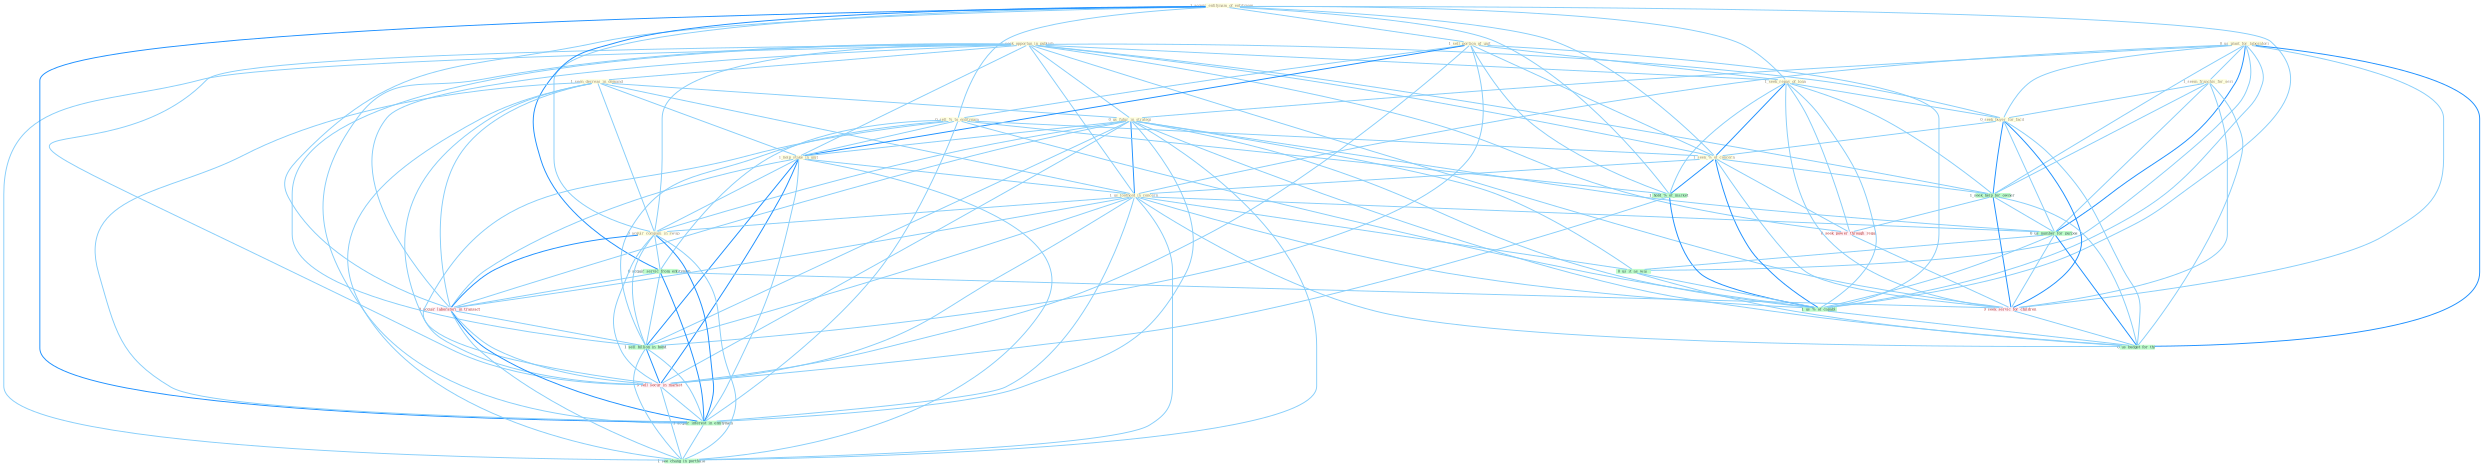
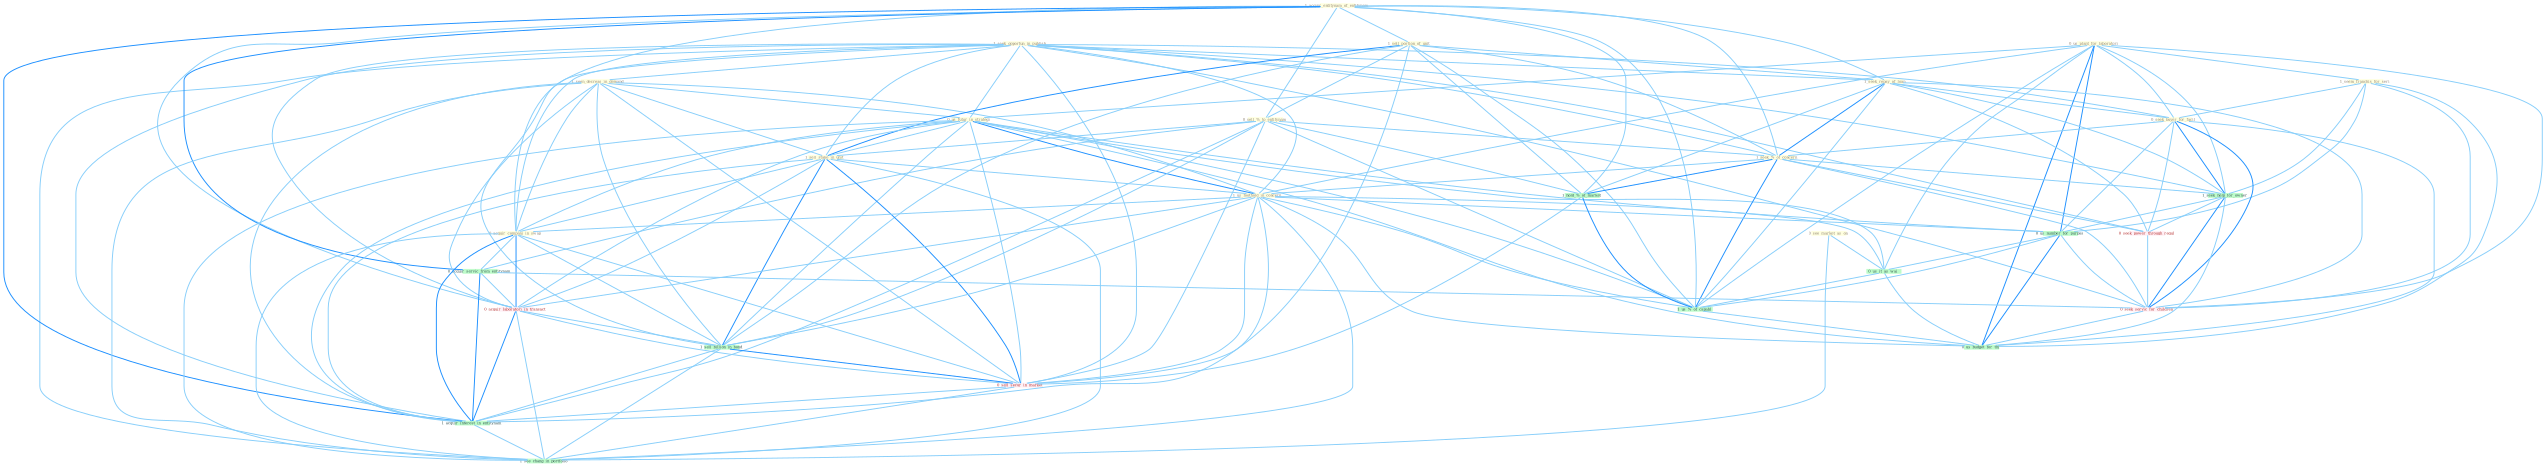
node "1_help_stake_in_unit": label "1_help_stake_in_unit" -> "1_sell_stake_in_unit"
edge "0_seek_buyer_for_facil" -- "0_seek_power_through_regul": added
node "0_see_market_as_on": added
edge "0_acquir_servic_from_entitynam" -- "1_sell_billion_in_bond": now "1_seen_decreas_in_demand" -- "1_sell_billion_in_bond"
